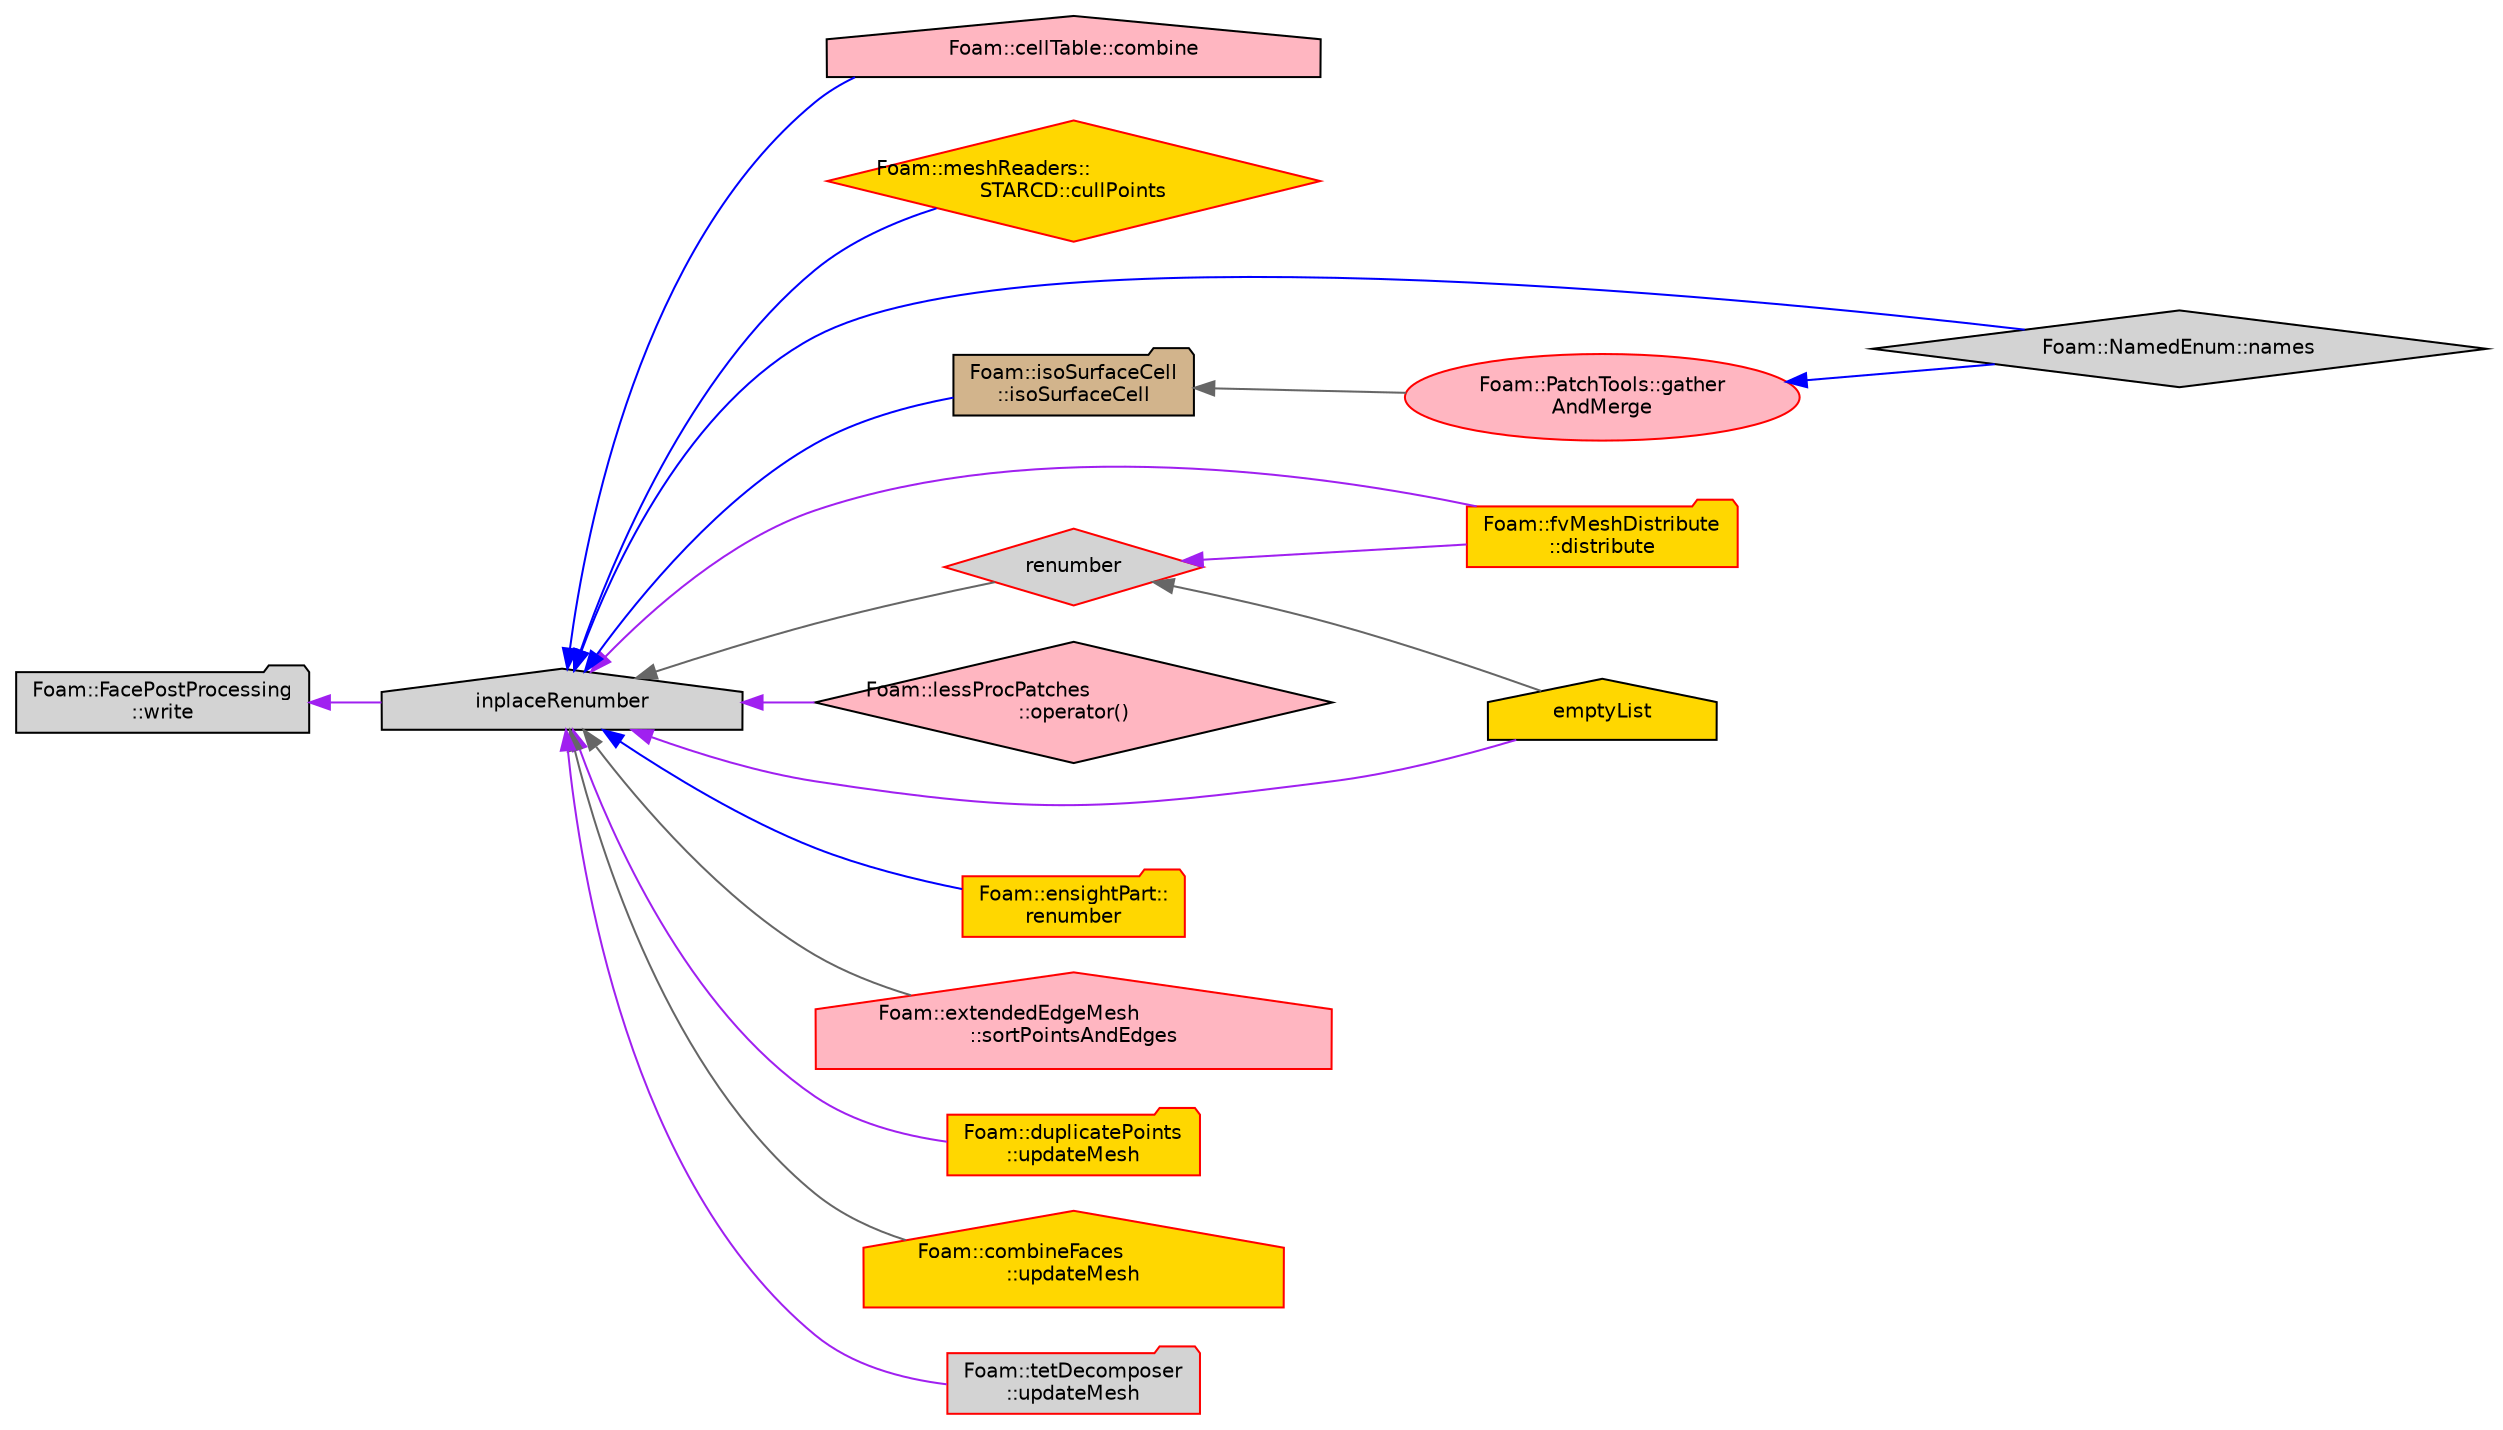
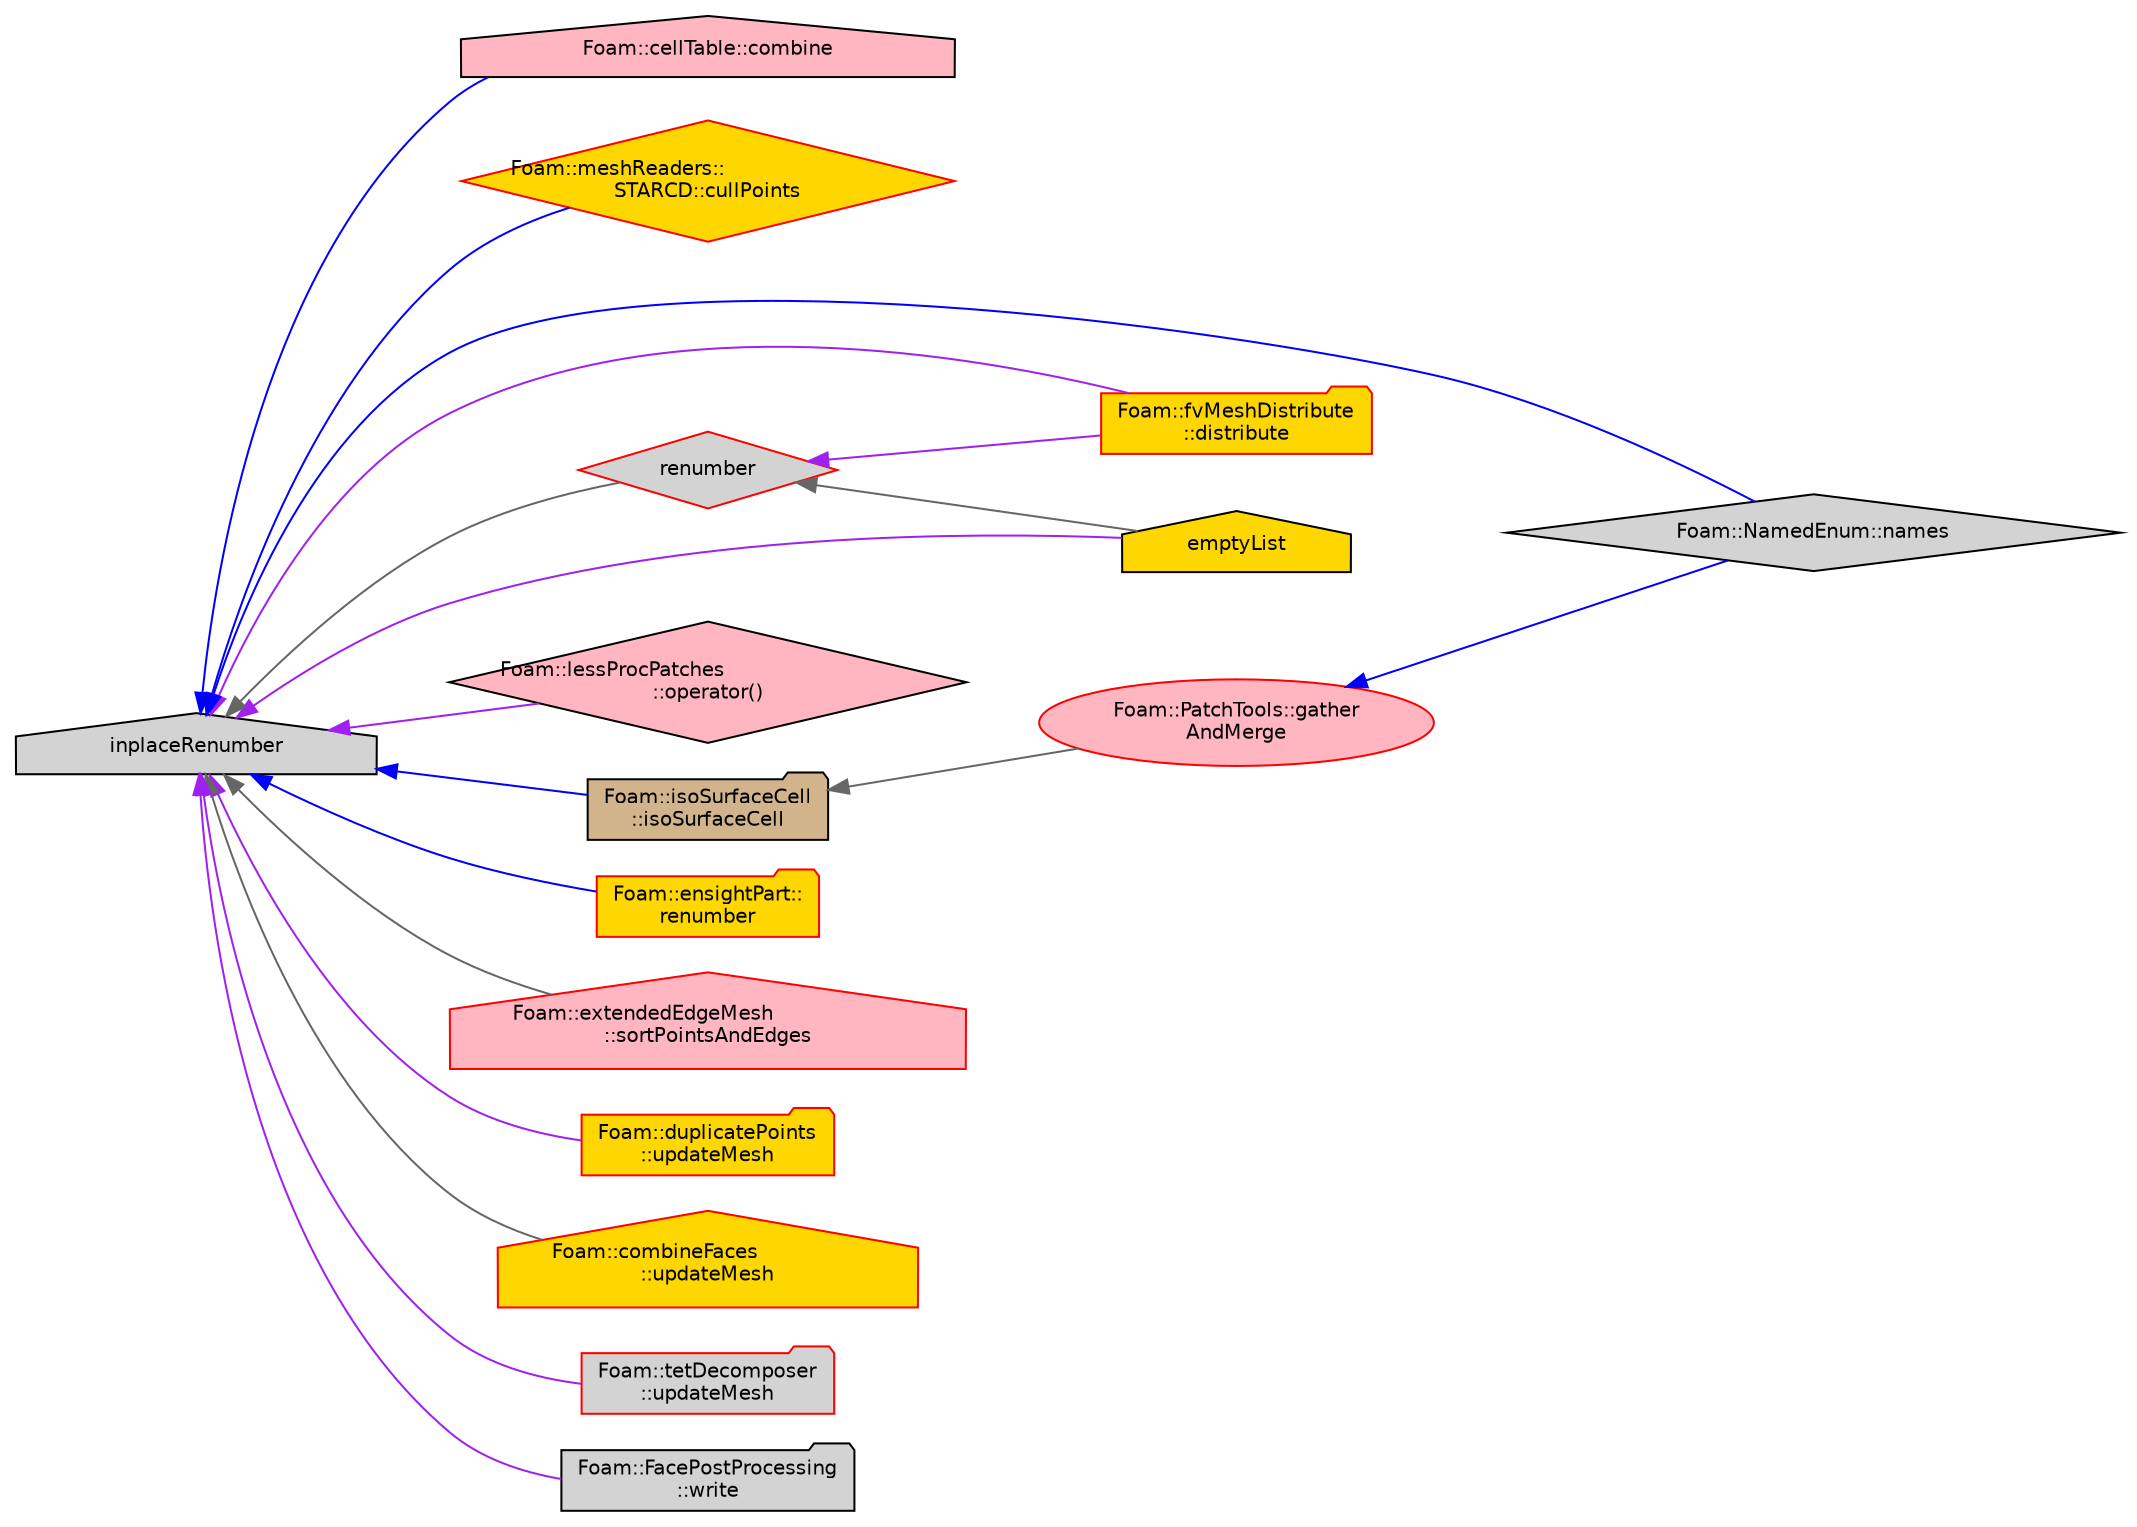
edge "inplaceRenumber" -> "Foam::FacePostProcessing ::write": reversed
